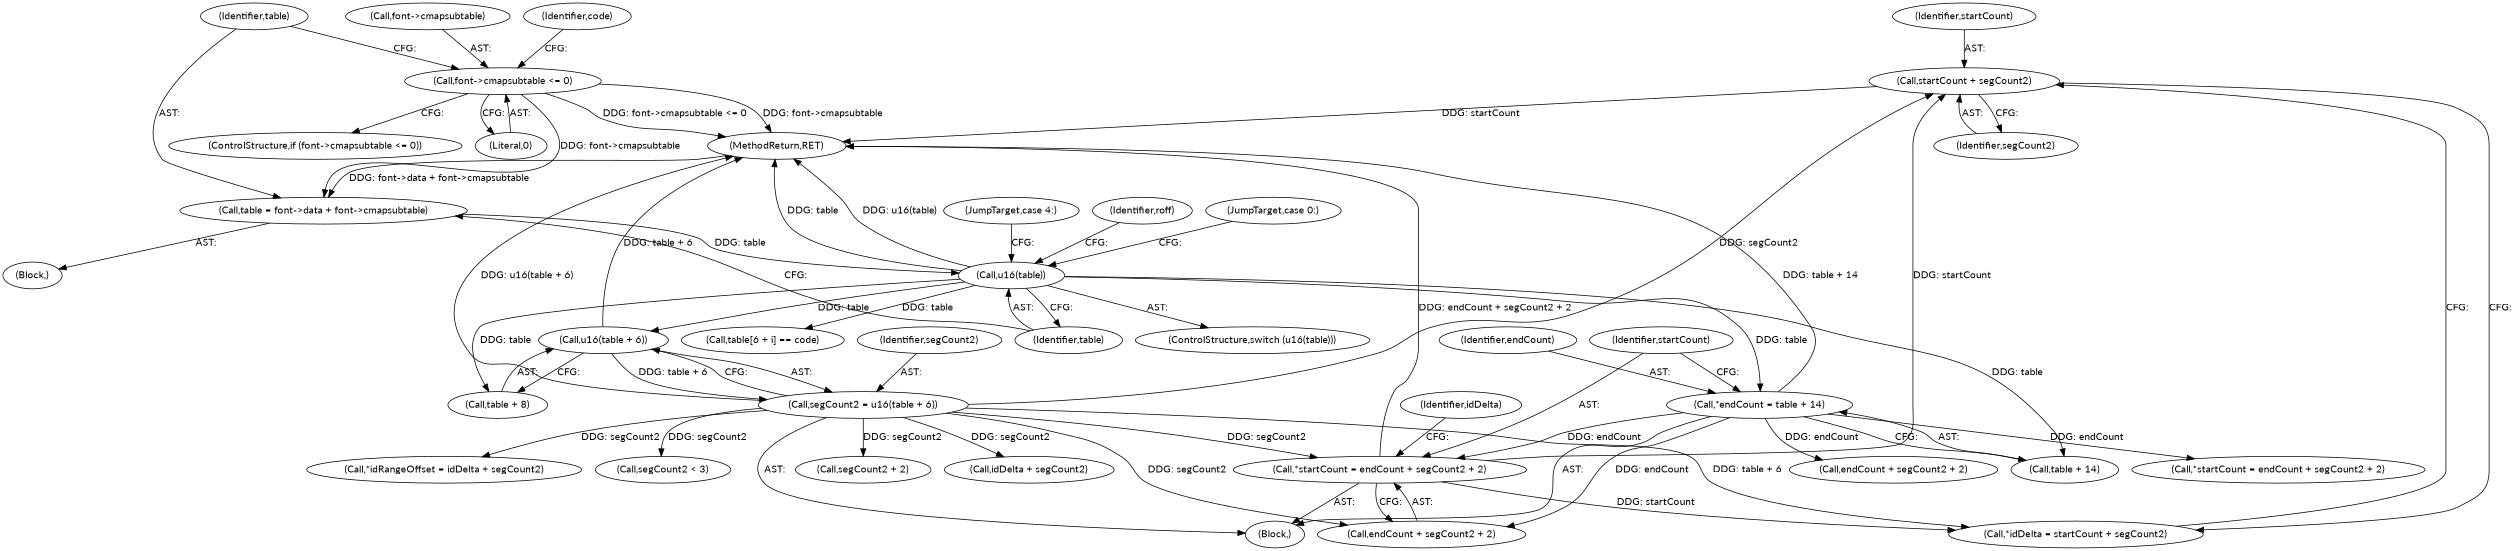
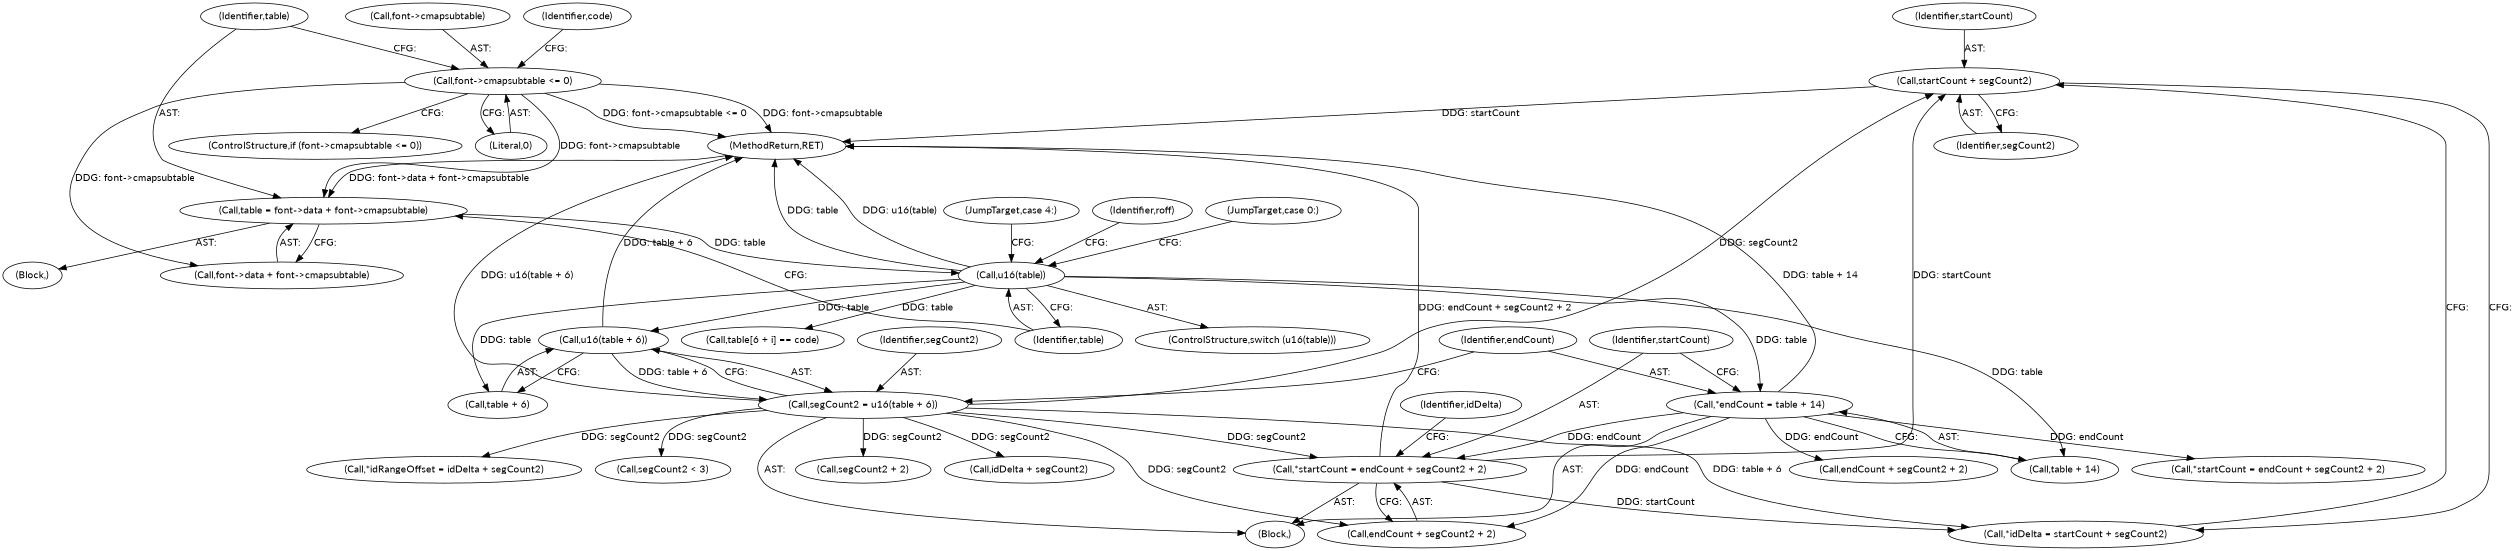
node "(Call,font->data + font->cmapsubtable)": added
edge "(Identifier,endCount)" -> "(Call,segCount2 = u16(table + 6))": added, label "CFG:"
node "(Call,table + 8)": label "(Call,table + 8)" -> "(Call,table + 6)"
